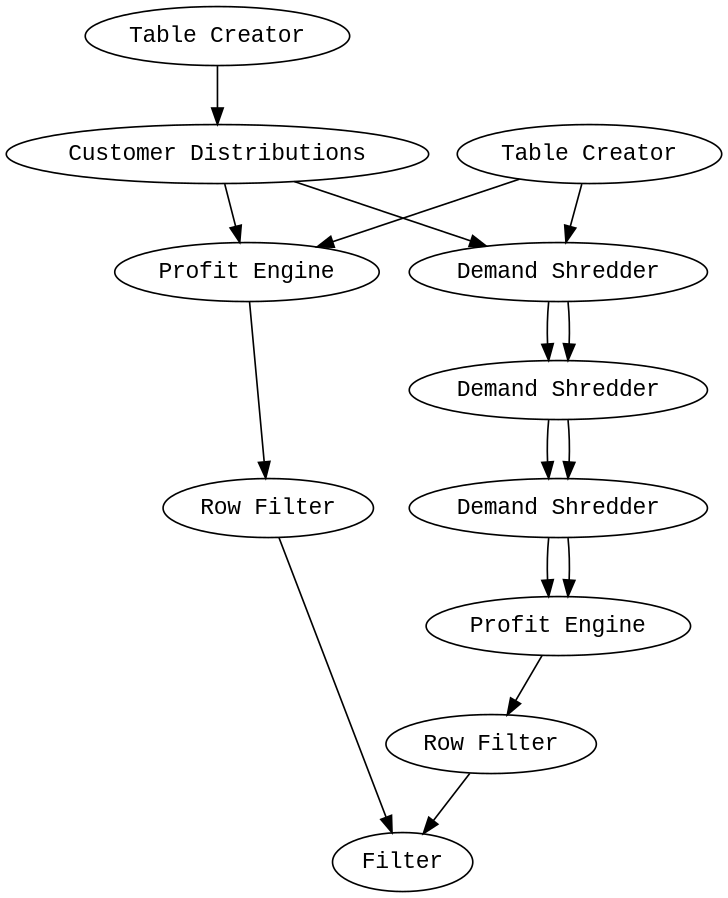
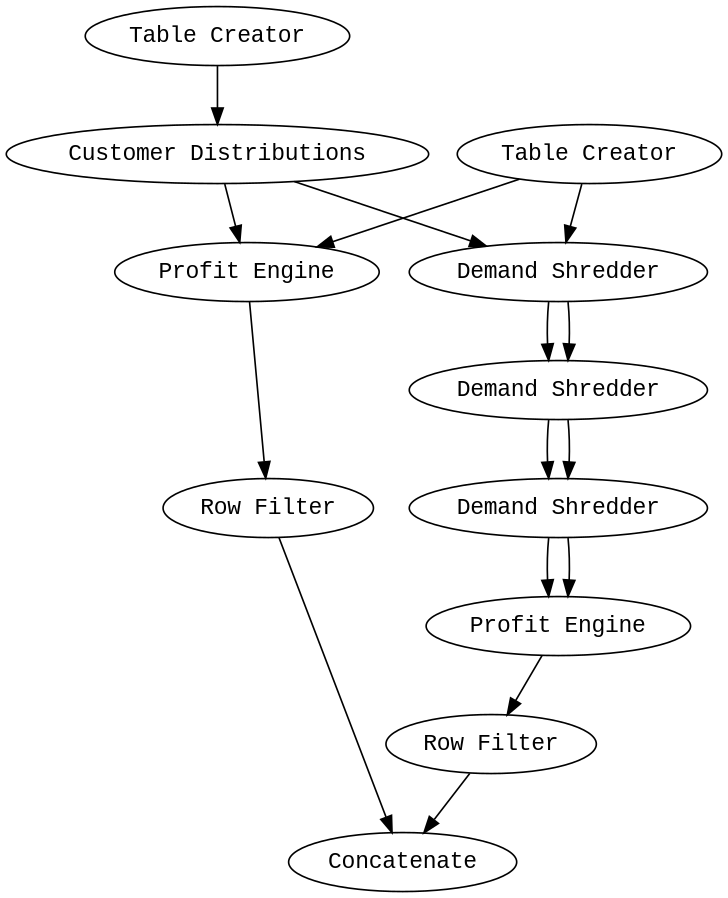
node "Filter": label "Filter" -> "Concatenate"
